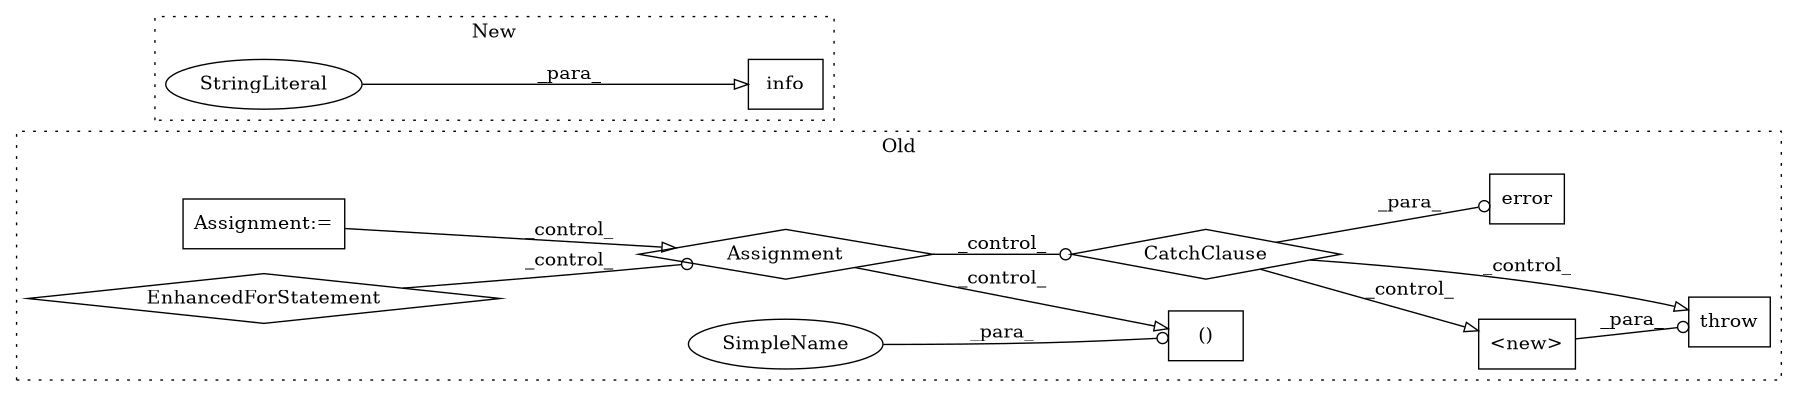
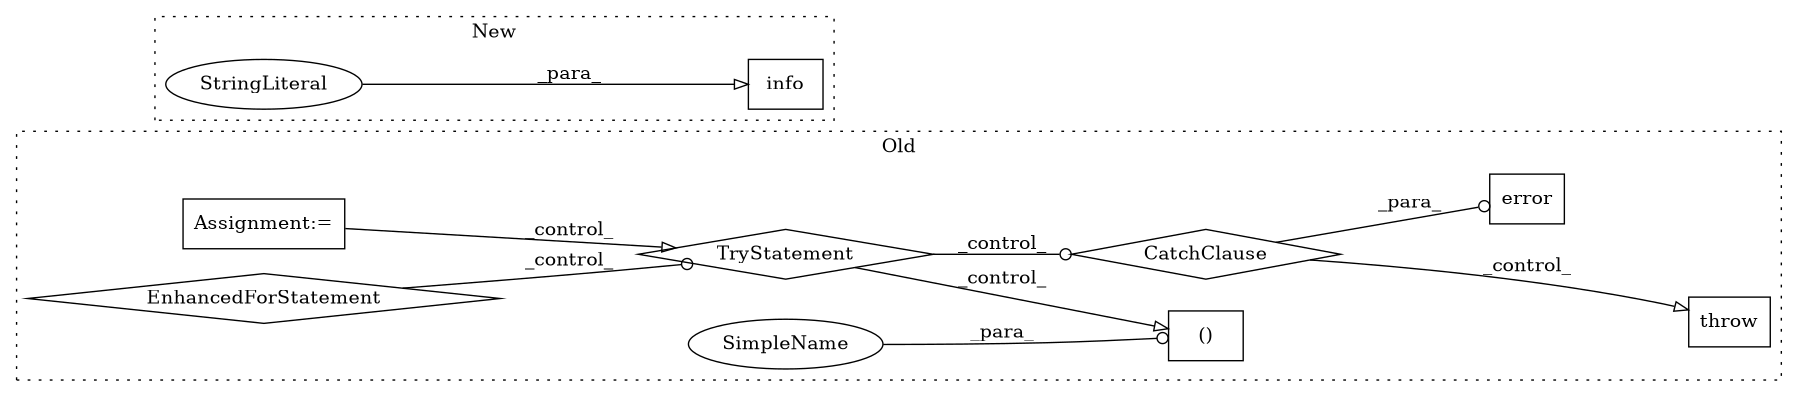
node "Assignment": label "Assignment" -> "TryStatement"
node "<new>": removed
